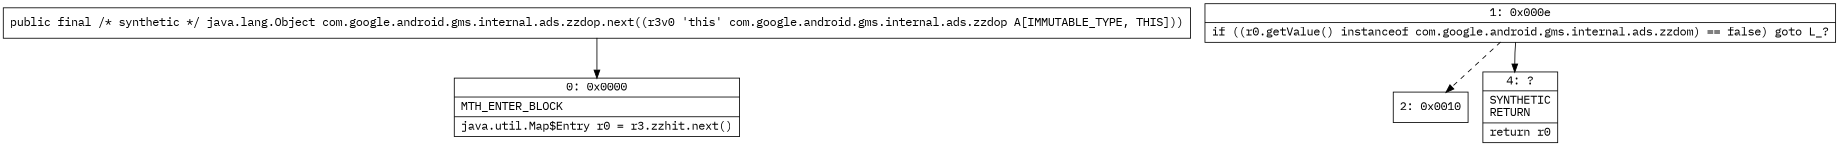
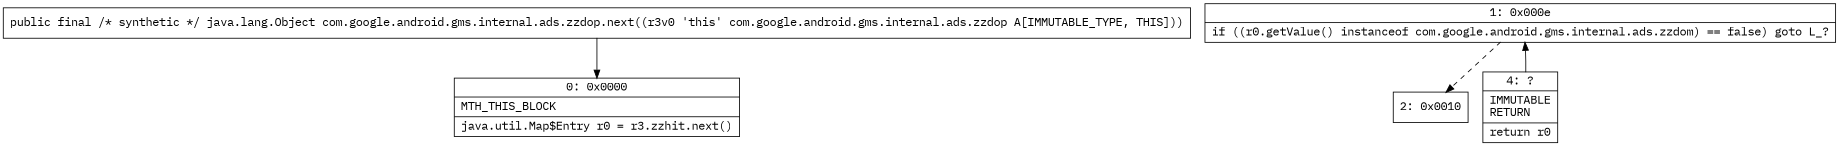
edge "1: 0x000e" -> "4: ?": reversed
node "4: ?": text "SYNTHETIC" -> "IMMUTABLE"
node "0: 0x0000": text "MTH_ENTER_BLOCK" -> "MTH_THIS_BLOCK"
